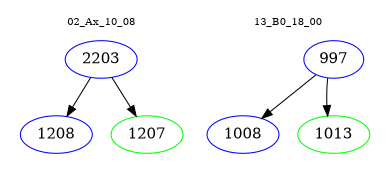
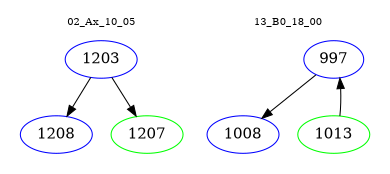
cluster "02_Ax_10_08": label "02_Ax_10_08" -> "02_Ax_10_05"
node "2203": label "2203" -> "1203"
edge "997" -> "1013": reversed
